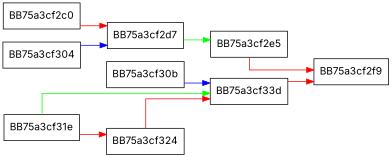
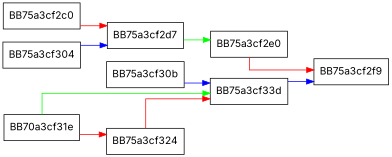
node "BB75a3cf2e5": label "BB75a3cf2e5" -> "BB75a3cf2e0"
edge "BB75a3cf33d" -> "BB75a3cf2f9": color red -> blue
node "BB75a3cf31e": label "BB75a3cf31e" -> "BB70a3cf31e"
